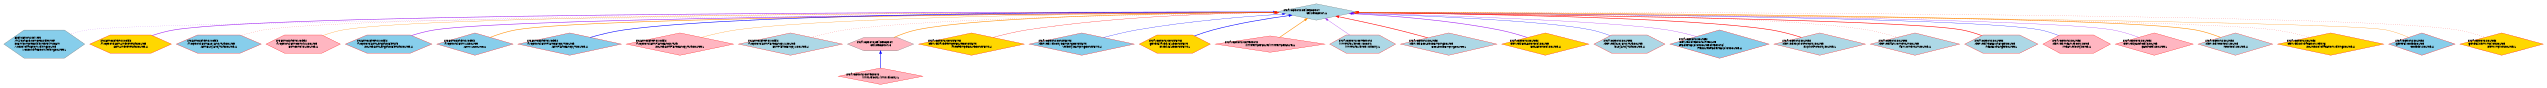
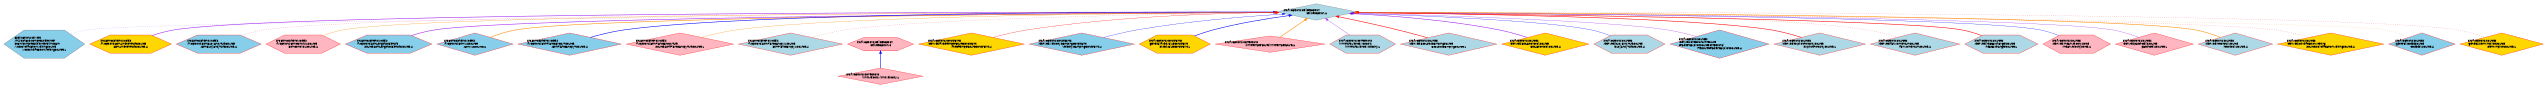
edge "src/fvOptions/cellSetOption /cellSetOption.C" -> "src/fvOptions/cellSetOption /cellSetOption.H": removed
edge "src/fvOptions/sources /general/codedSource /CodedFvSource.H" -> "src/fvOptions/cellSetOption /cellSetOption.H": style solid -> dotted
node "src/fvOptions/cellSetOption /cellSetOption.C": color grey40 -> red
